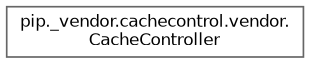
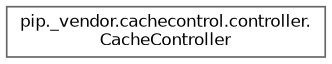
node "pip._vendor.cachecontrol.vendor. CacheController": label "pip._vendor.cachecontrol.vendor. CacheController" -> "pip._vendor.cachecontrol.controller. CacheController"
